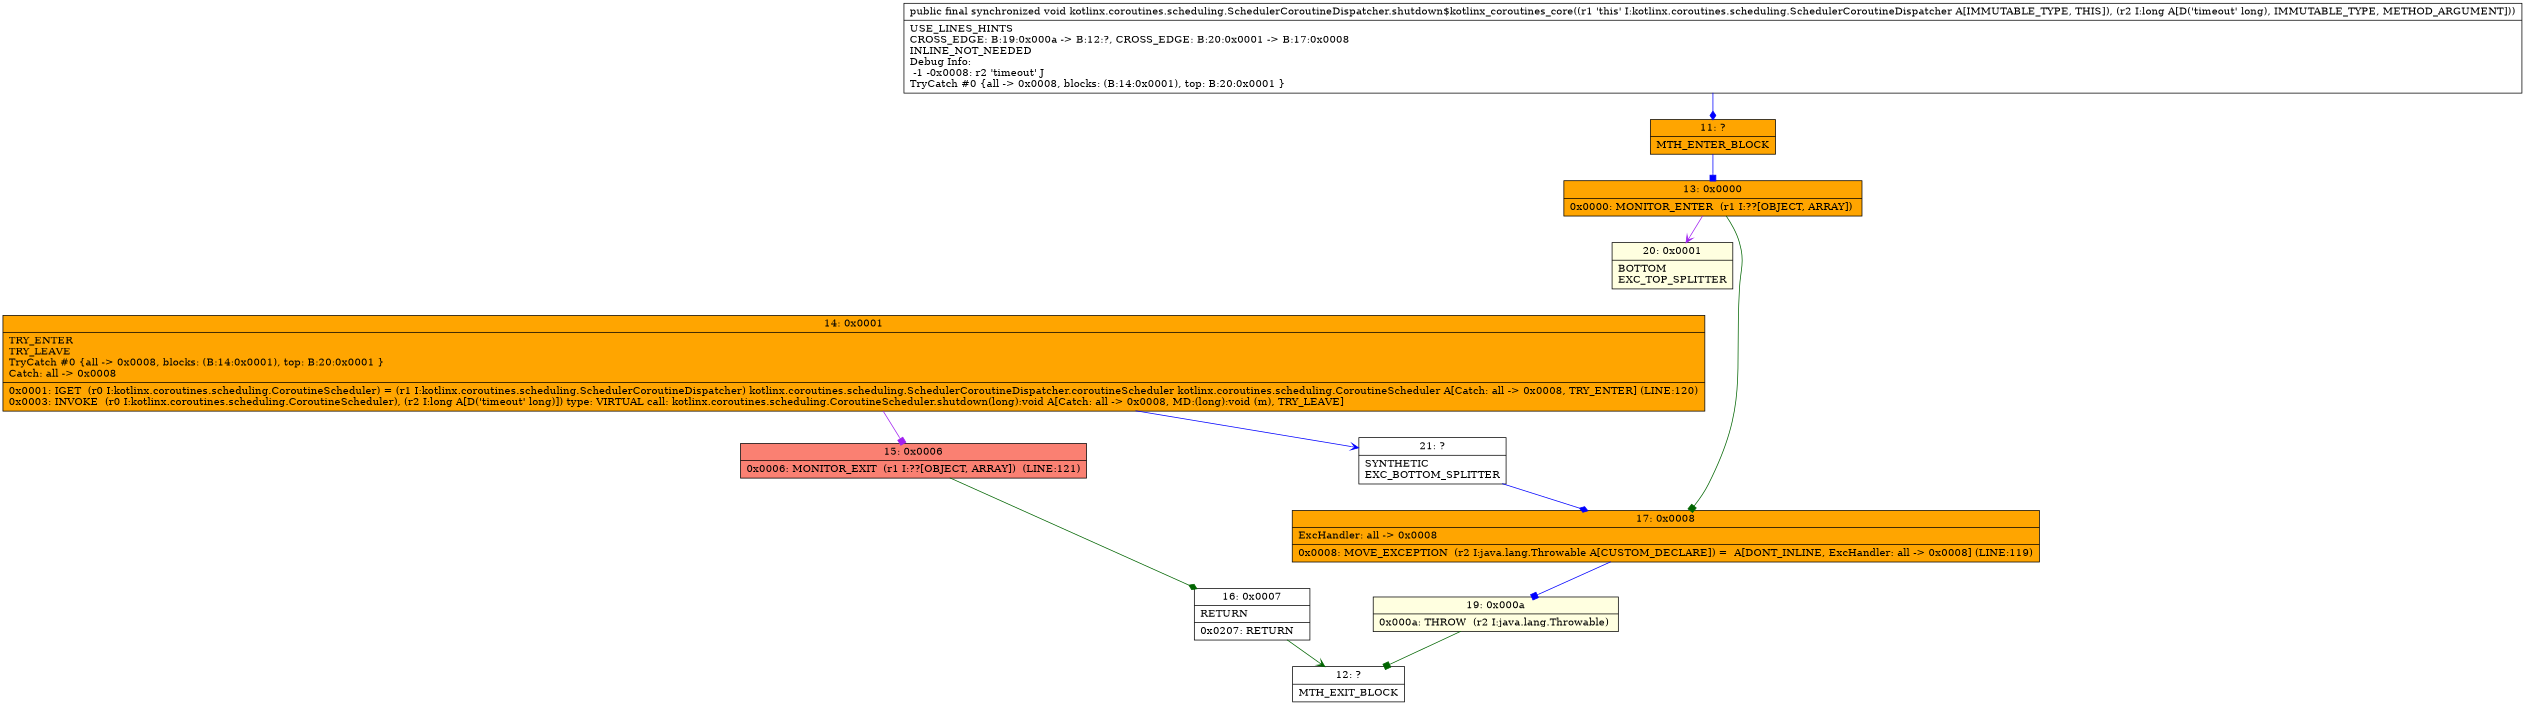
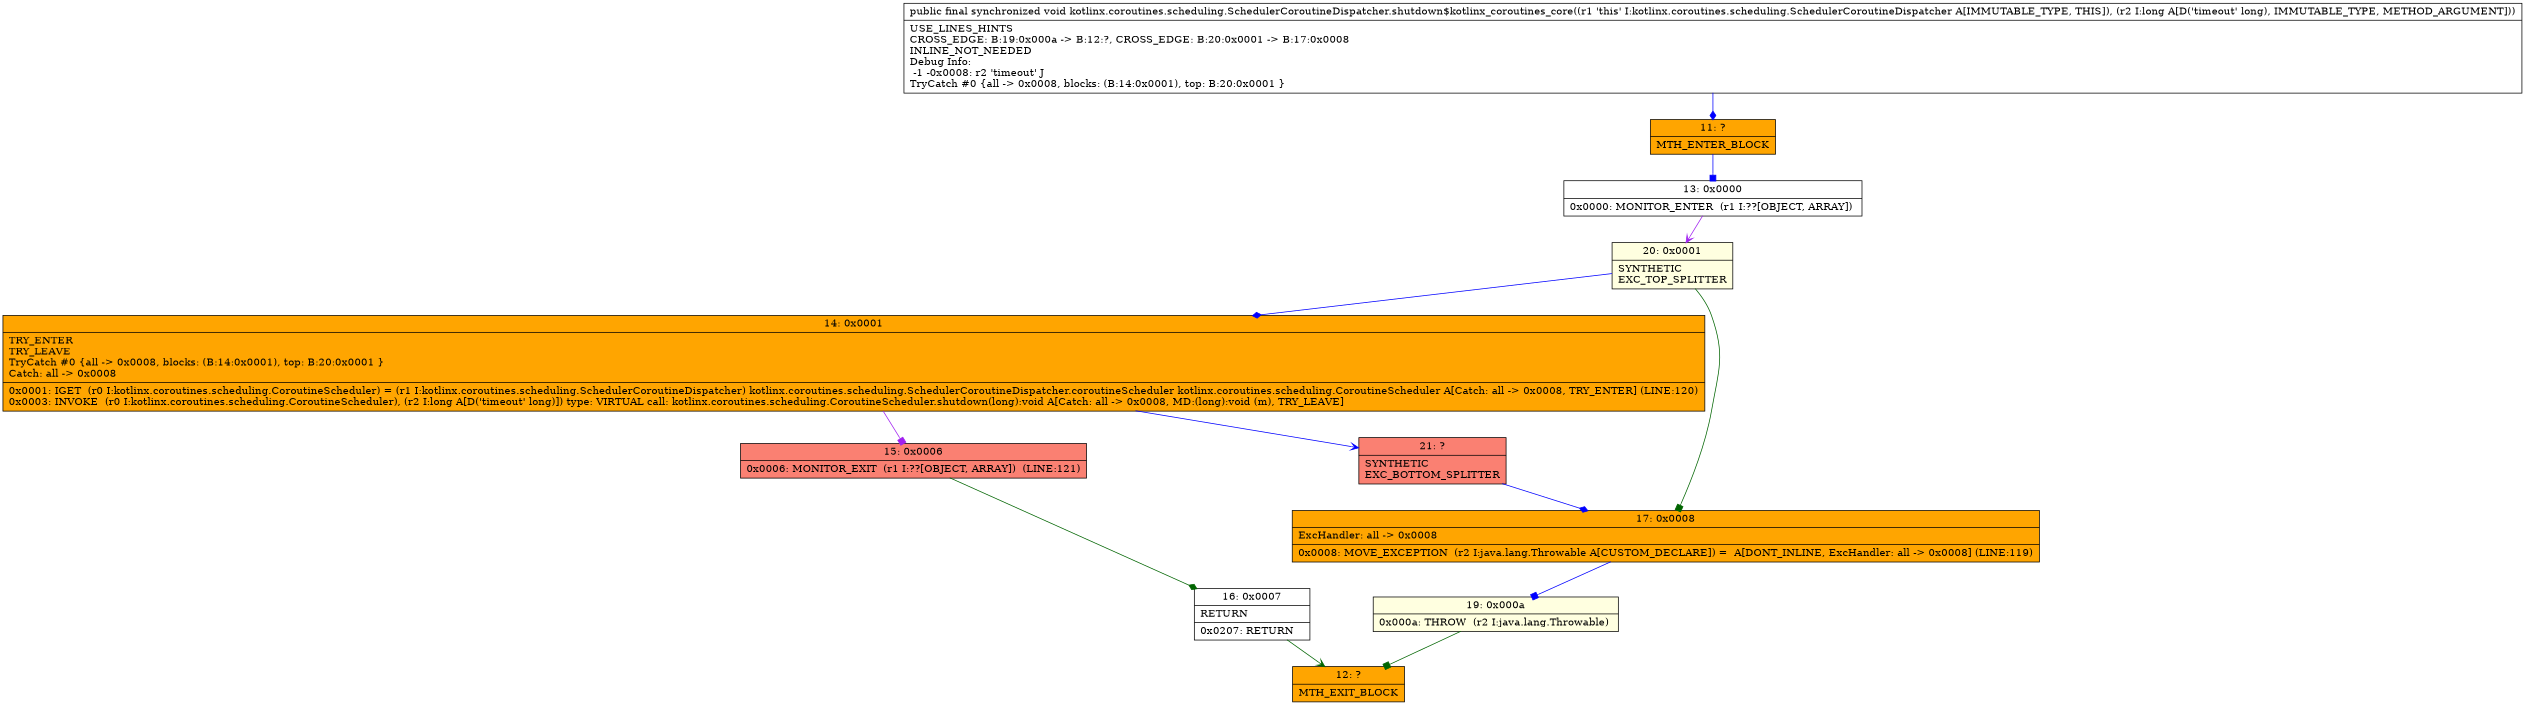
node "13: 0x0000": fillcolor orange -> white
node "20: 0x0001": text "BOTTOM" -> "SYNTHETIC"
edge "20: 0x0001" -> "14: 0x0001": added
edge "13: 0x0000" -> "17: 0x0008": now "20: 0x0001" -> "17: 0x0008"
node "21: ?": fillcolor white -> salmon
node "12: ?": fillcolor white -> orange
